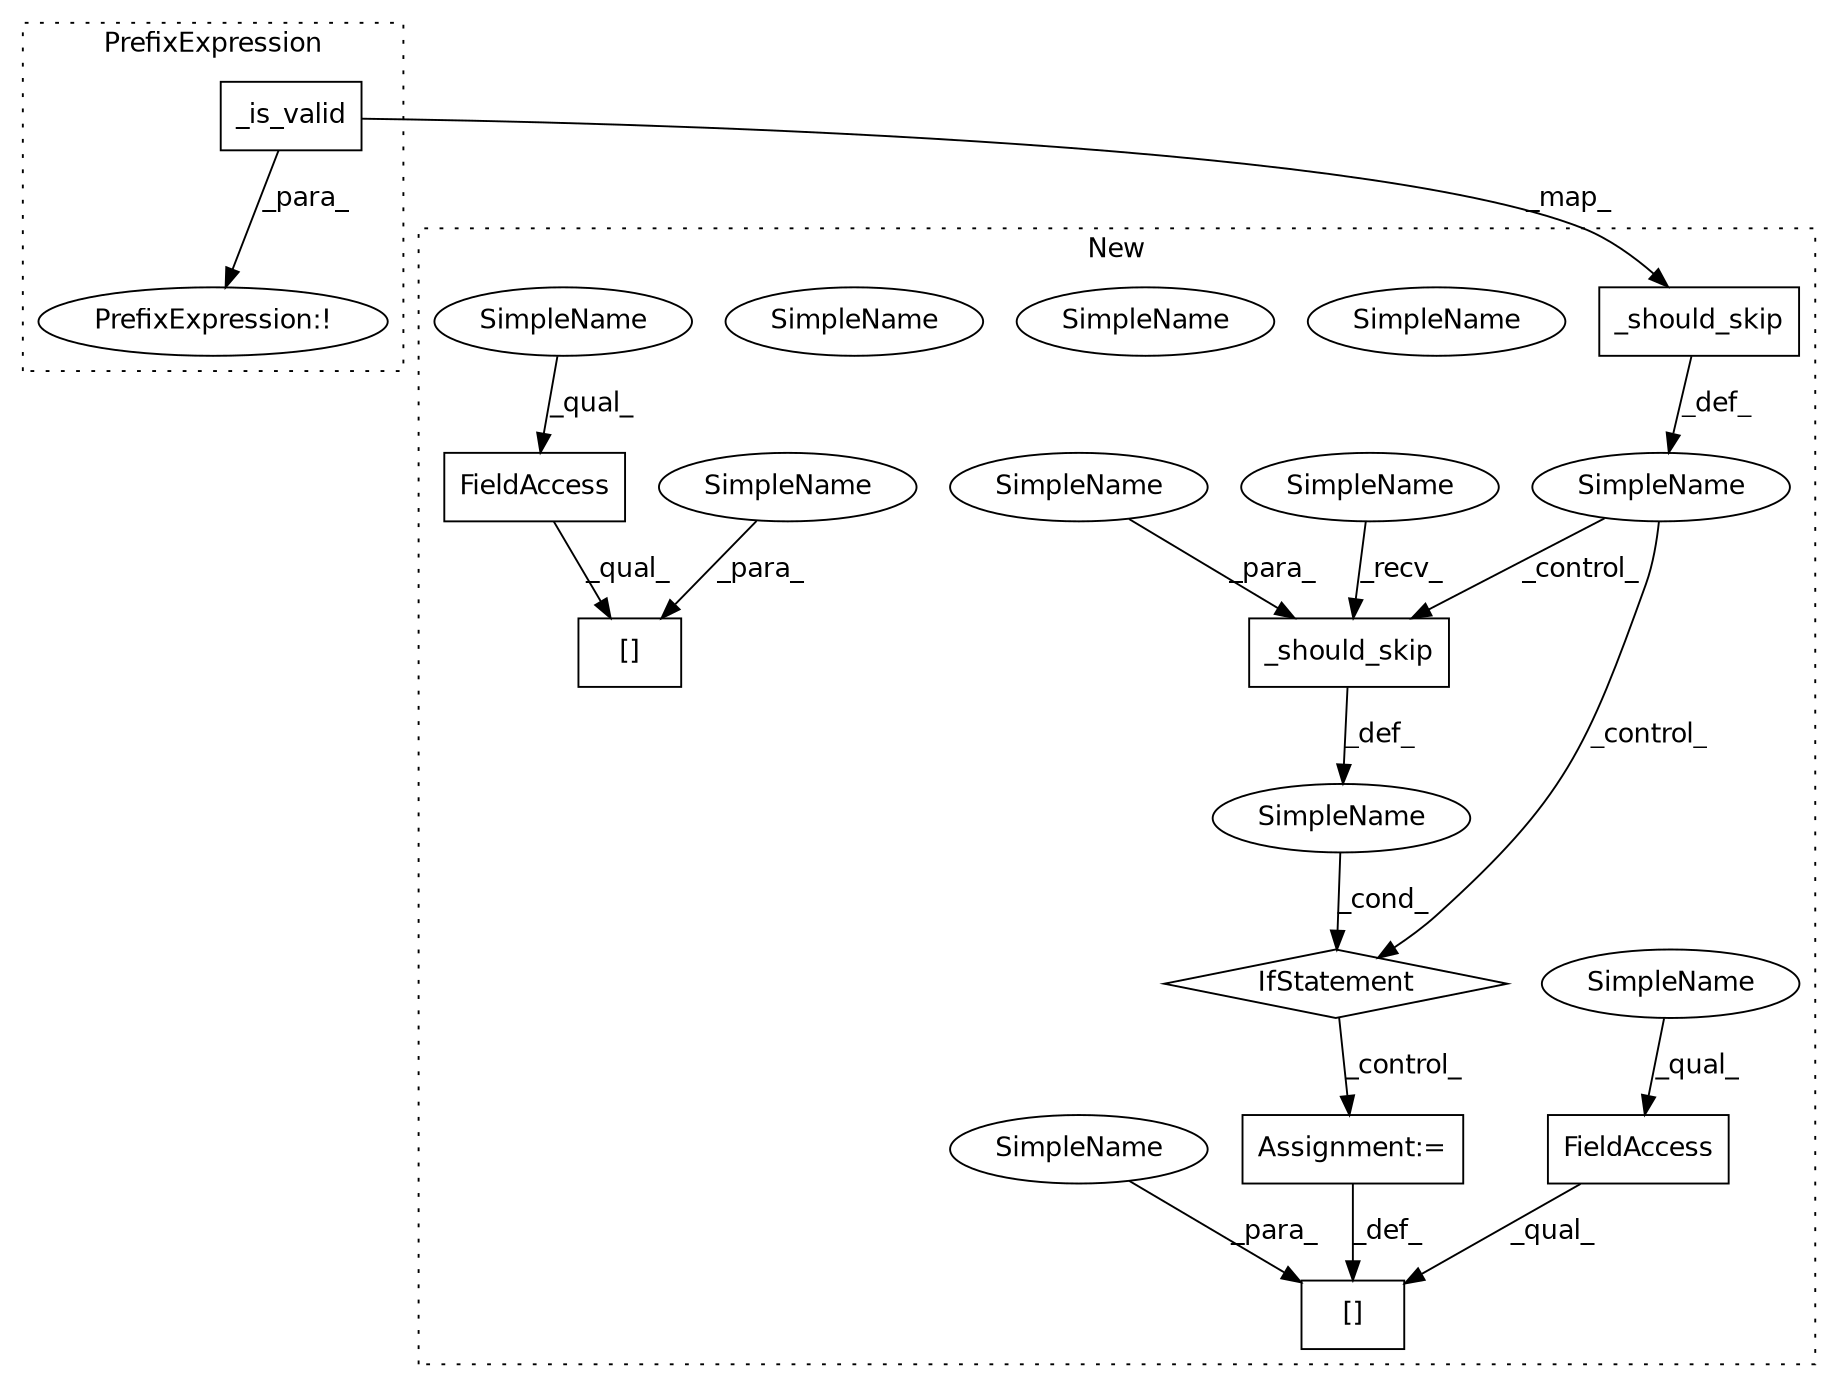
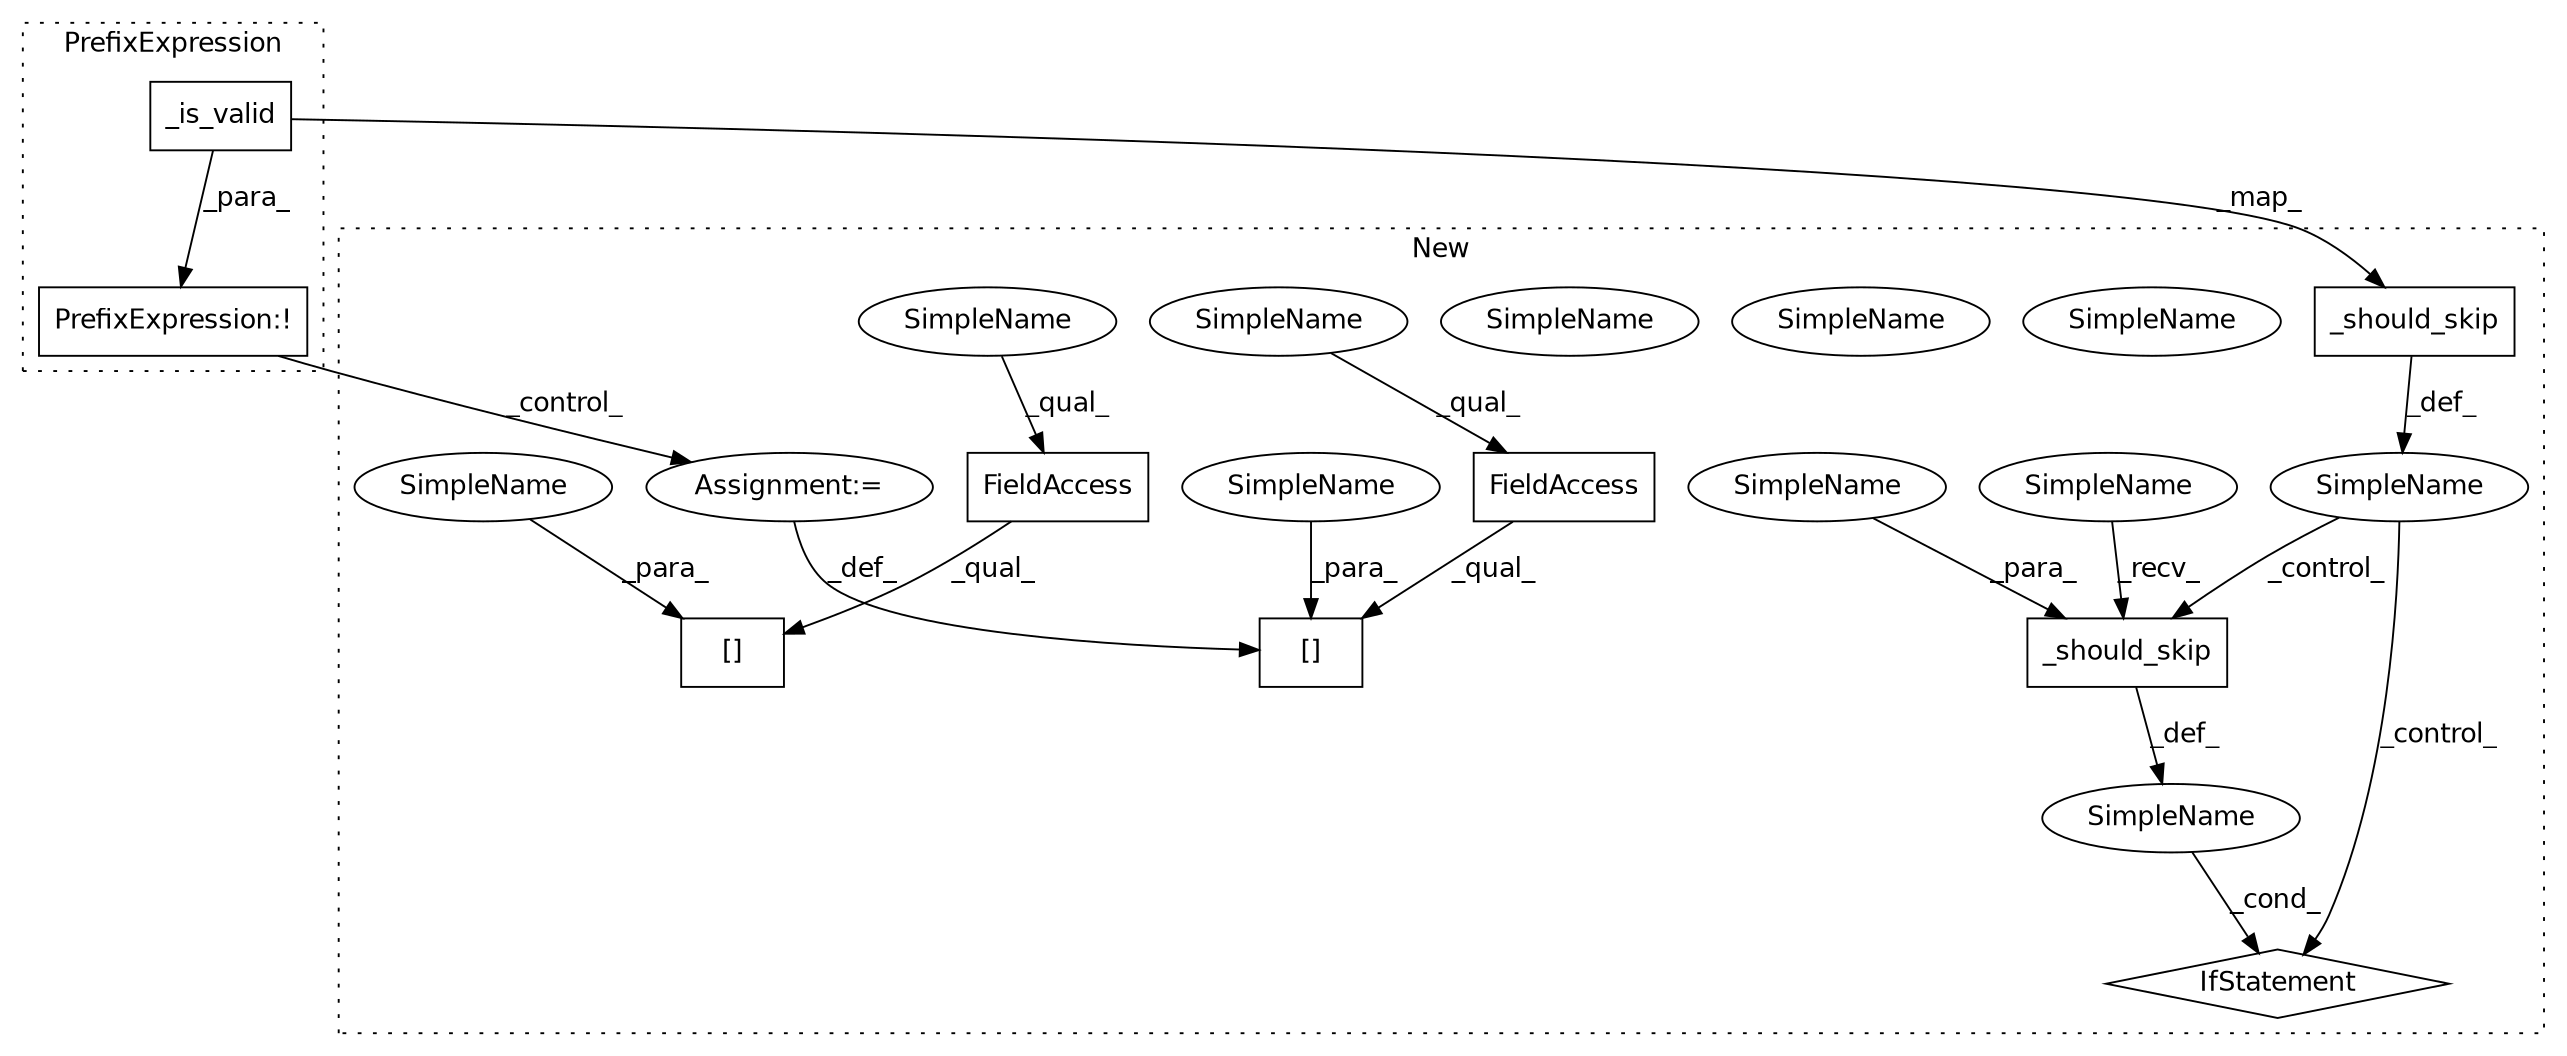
node "PrefixExpression:!": shape ellipse -> box
edge "IfStatement" -> "Assignment:=": now "PrefixExpression:!" -> "Assignment:="
node "Assignment:=": shape box -> ellipse
